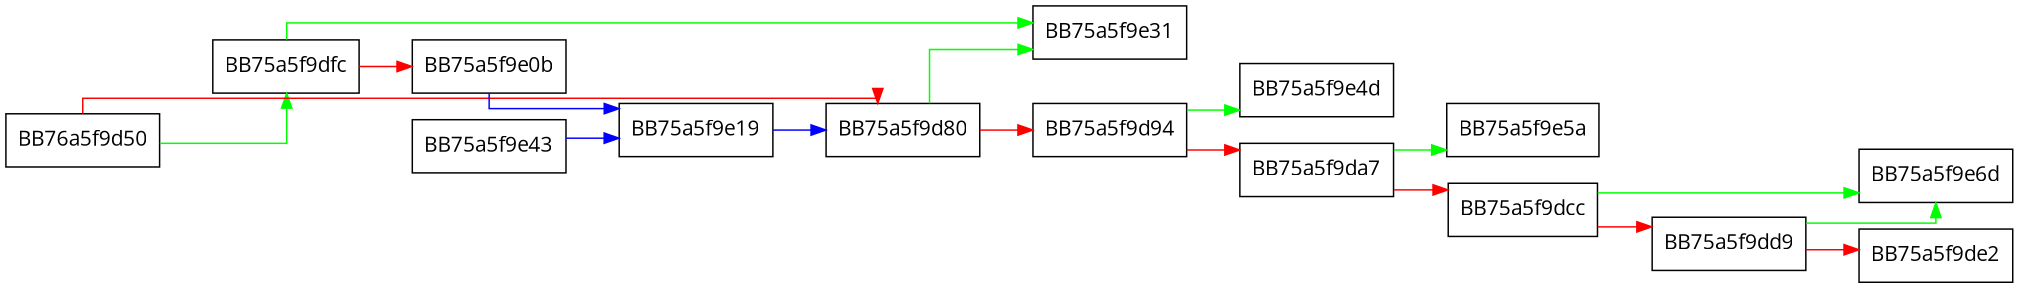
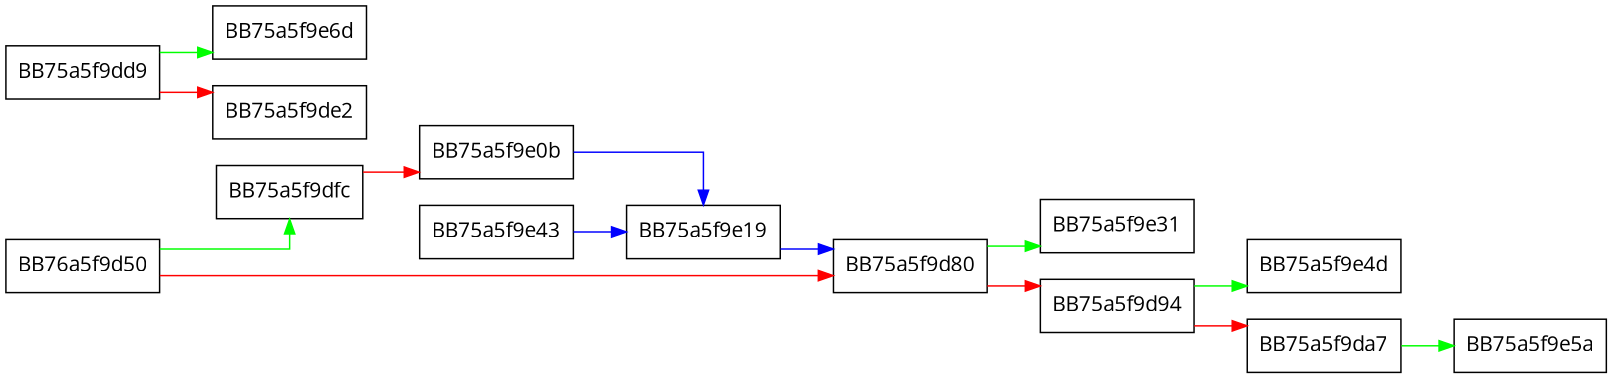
edge "BB75a5f9dfc" -> "BB75a5f9e31": removed
node "BB75a5f9dcc": removed
